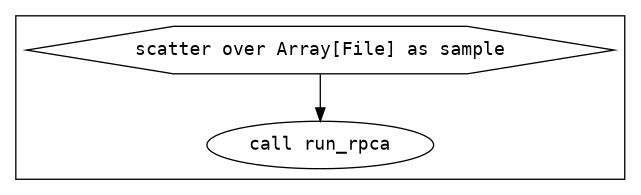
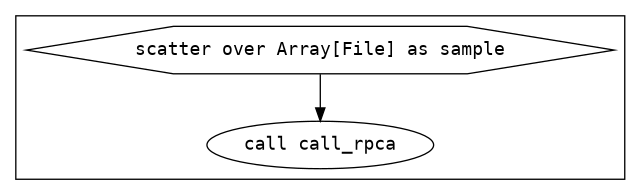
node "call run_rpca": label "call run_rpca" -> "call call_rpca"
